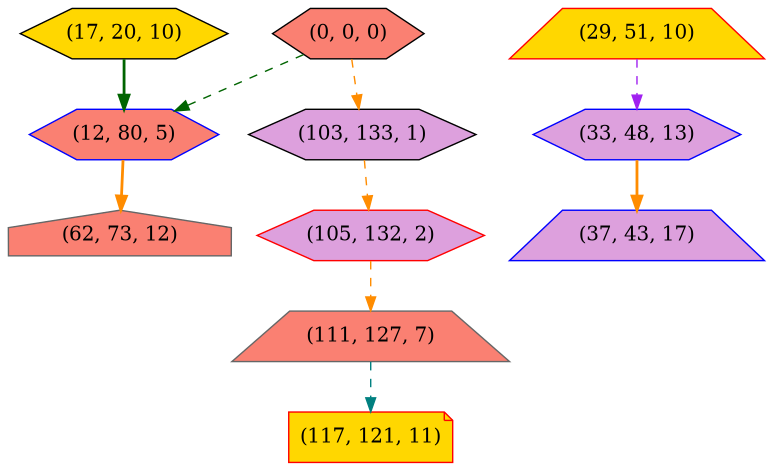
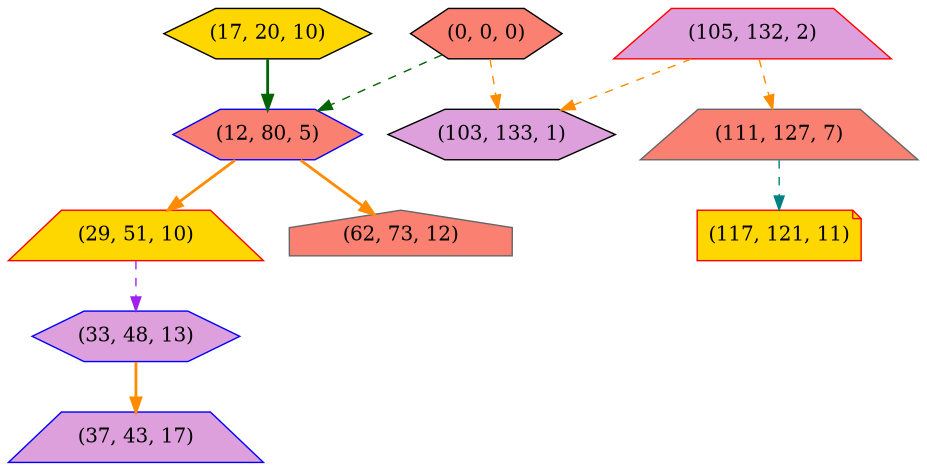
edge "(103, 133, 1)" -> "(105, 132, 2)": reversed
edge "(12, 80, 5)" -> "(29, 51, 10)": added
node "(105, 132, 2)": shape hexagon -> trapezium
